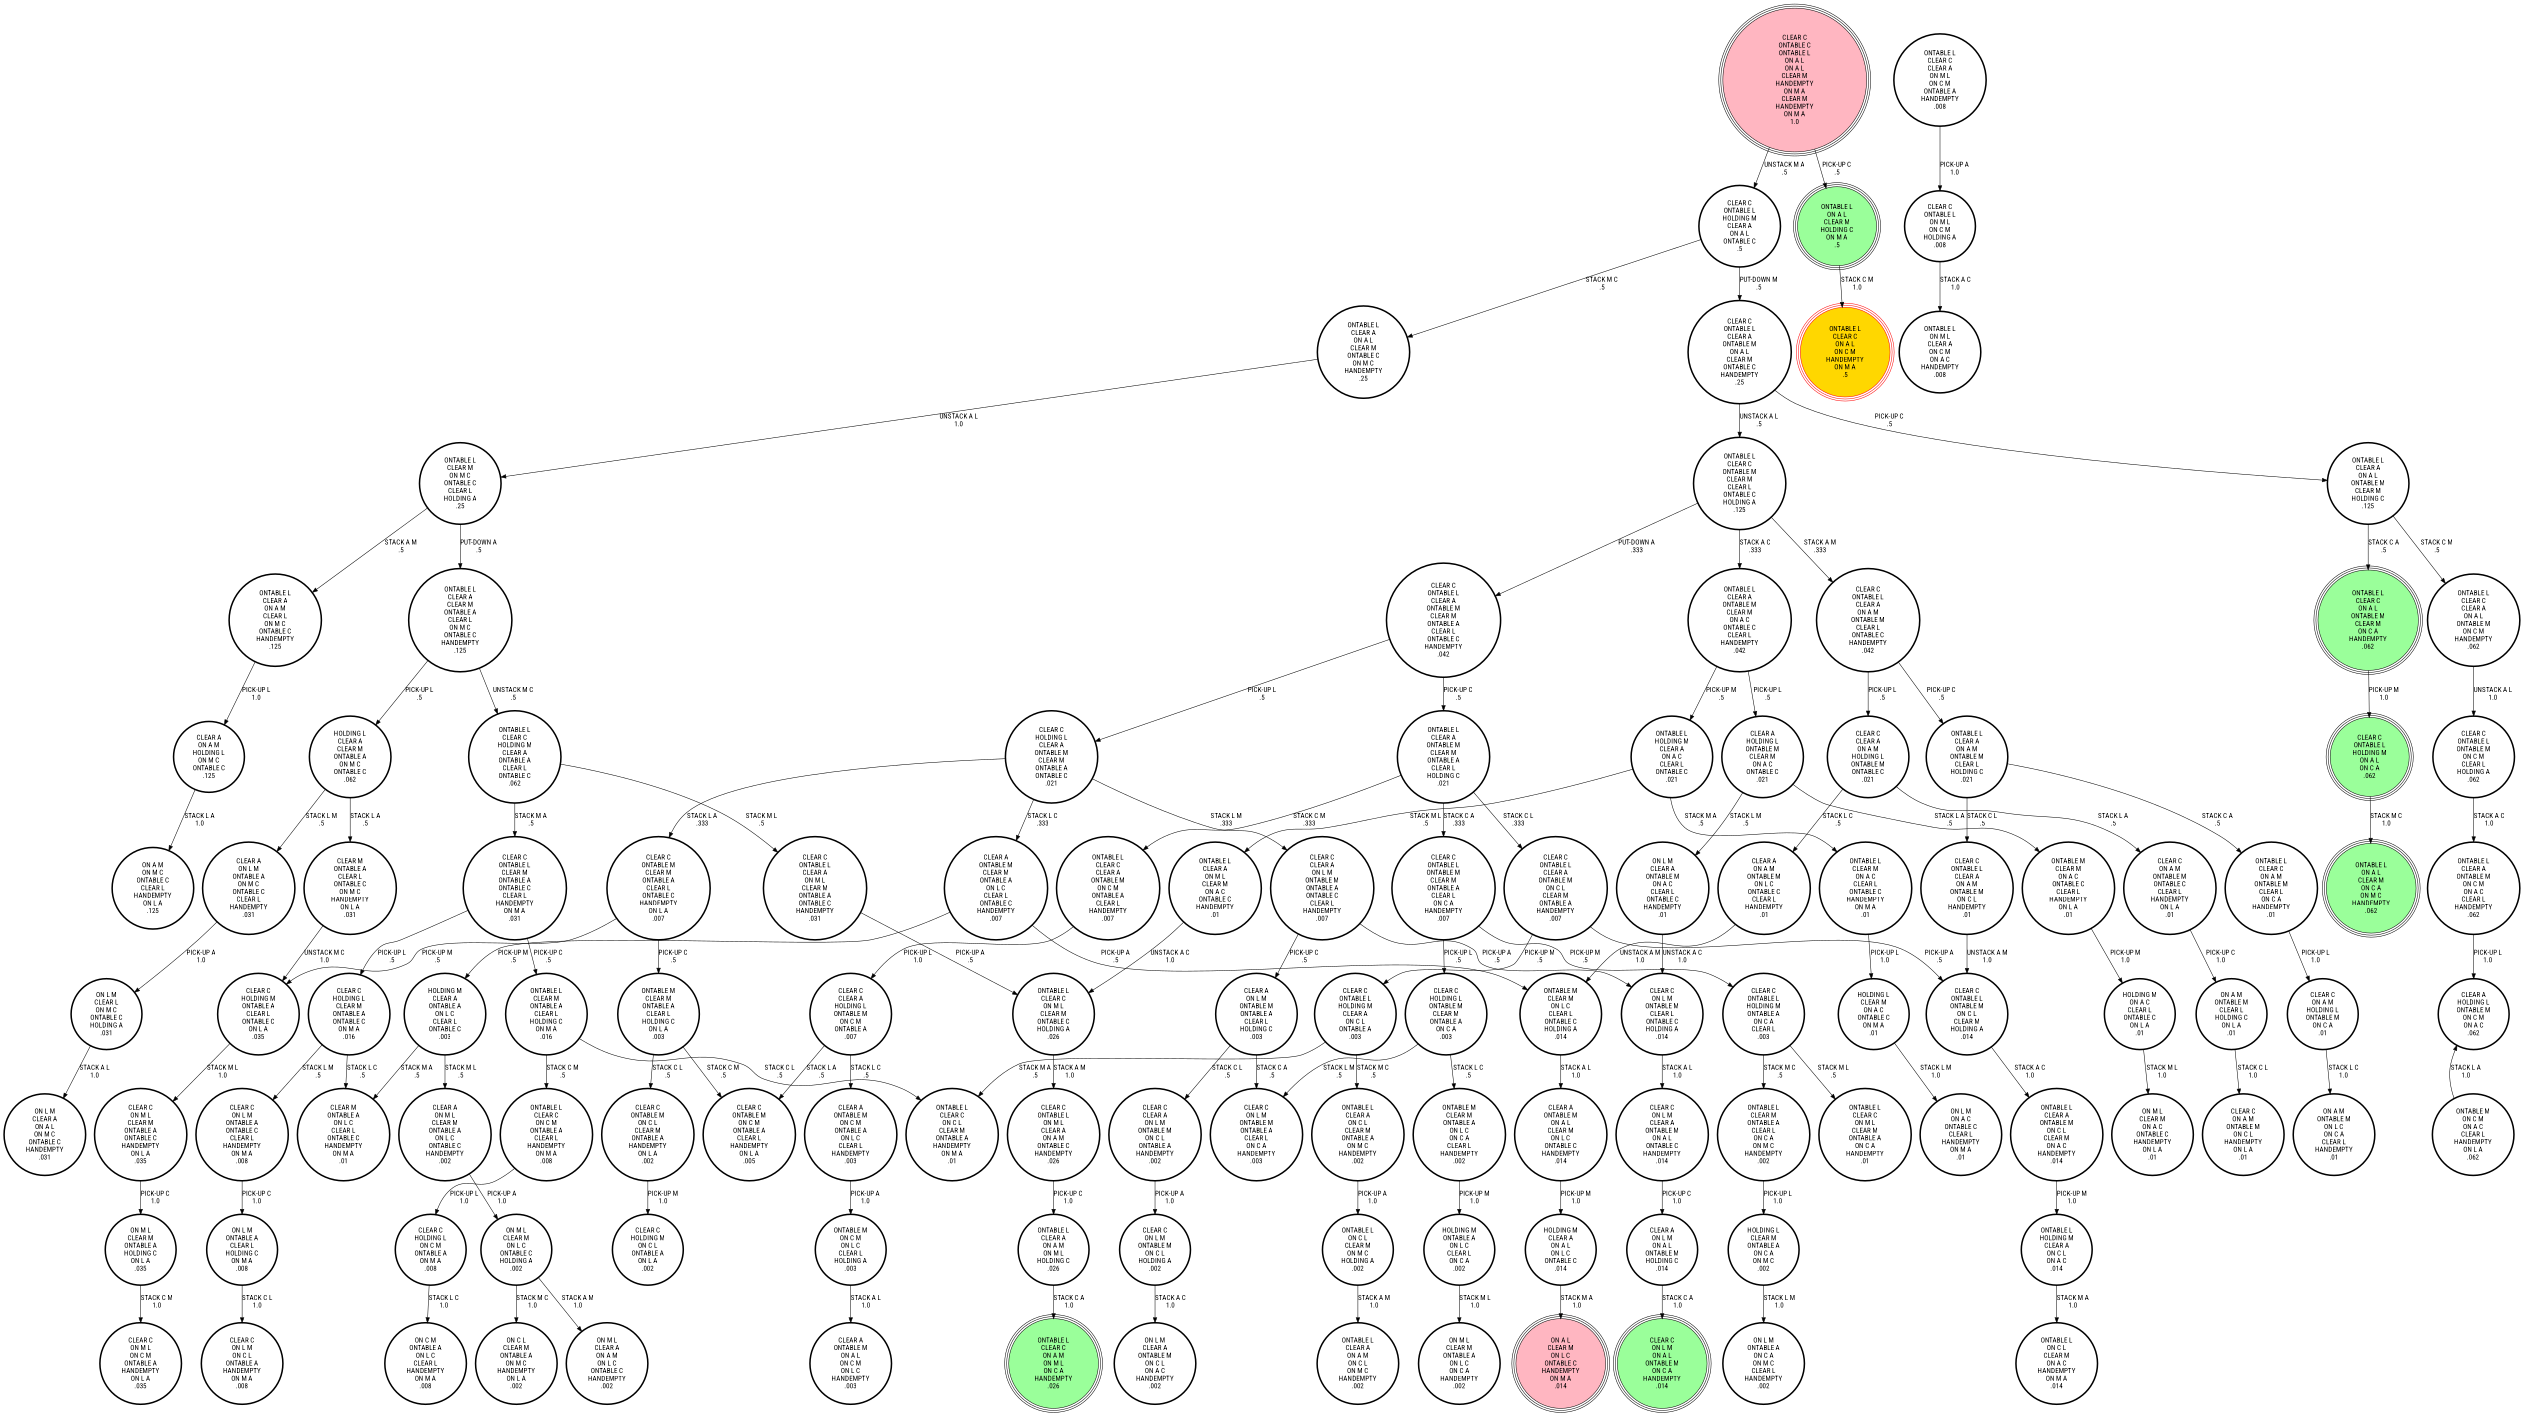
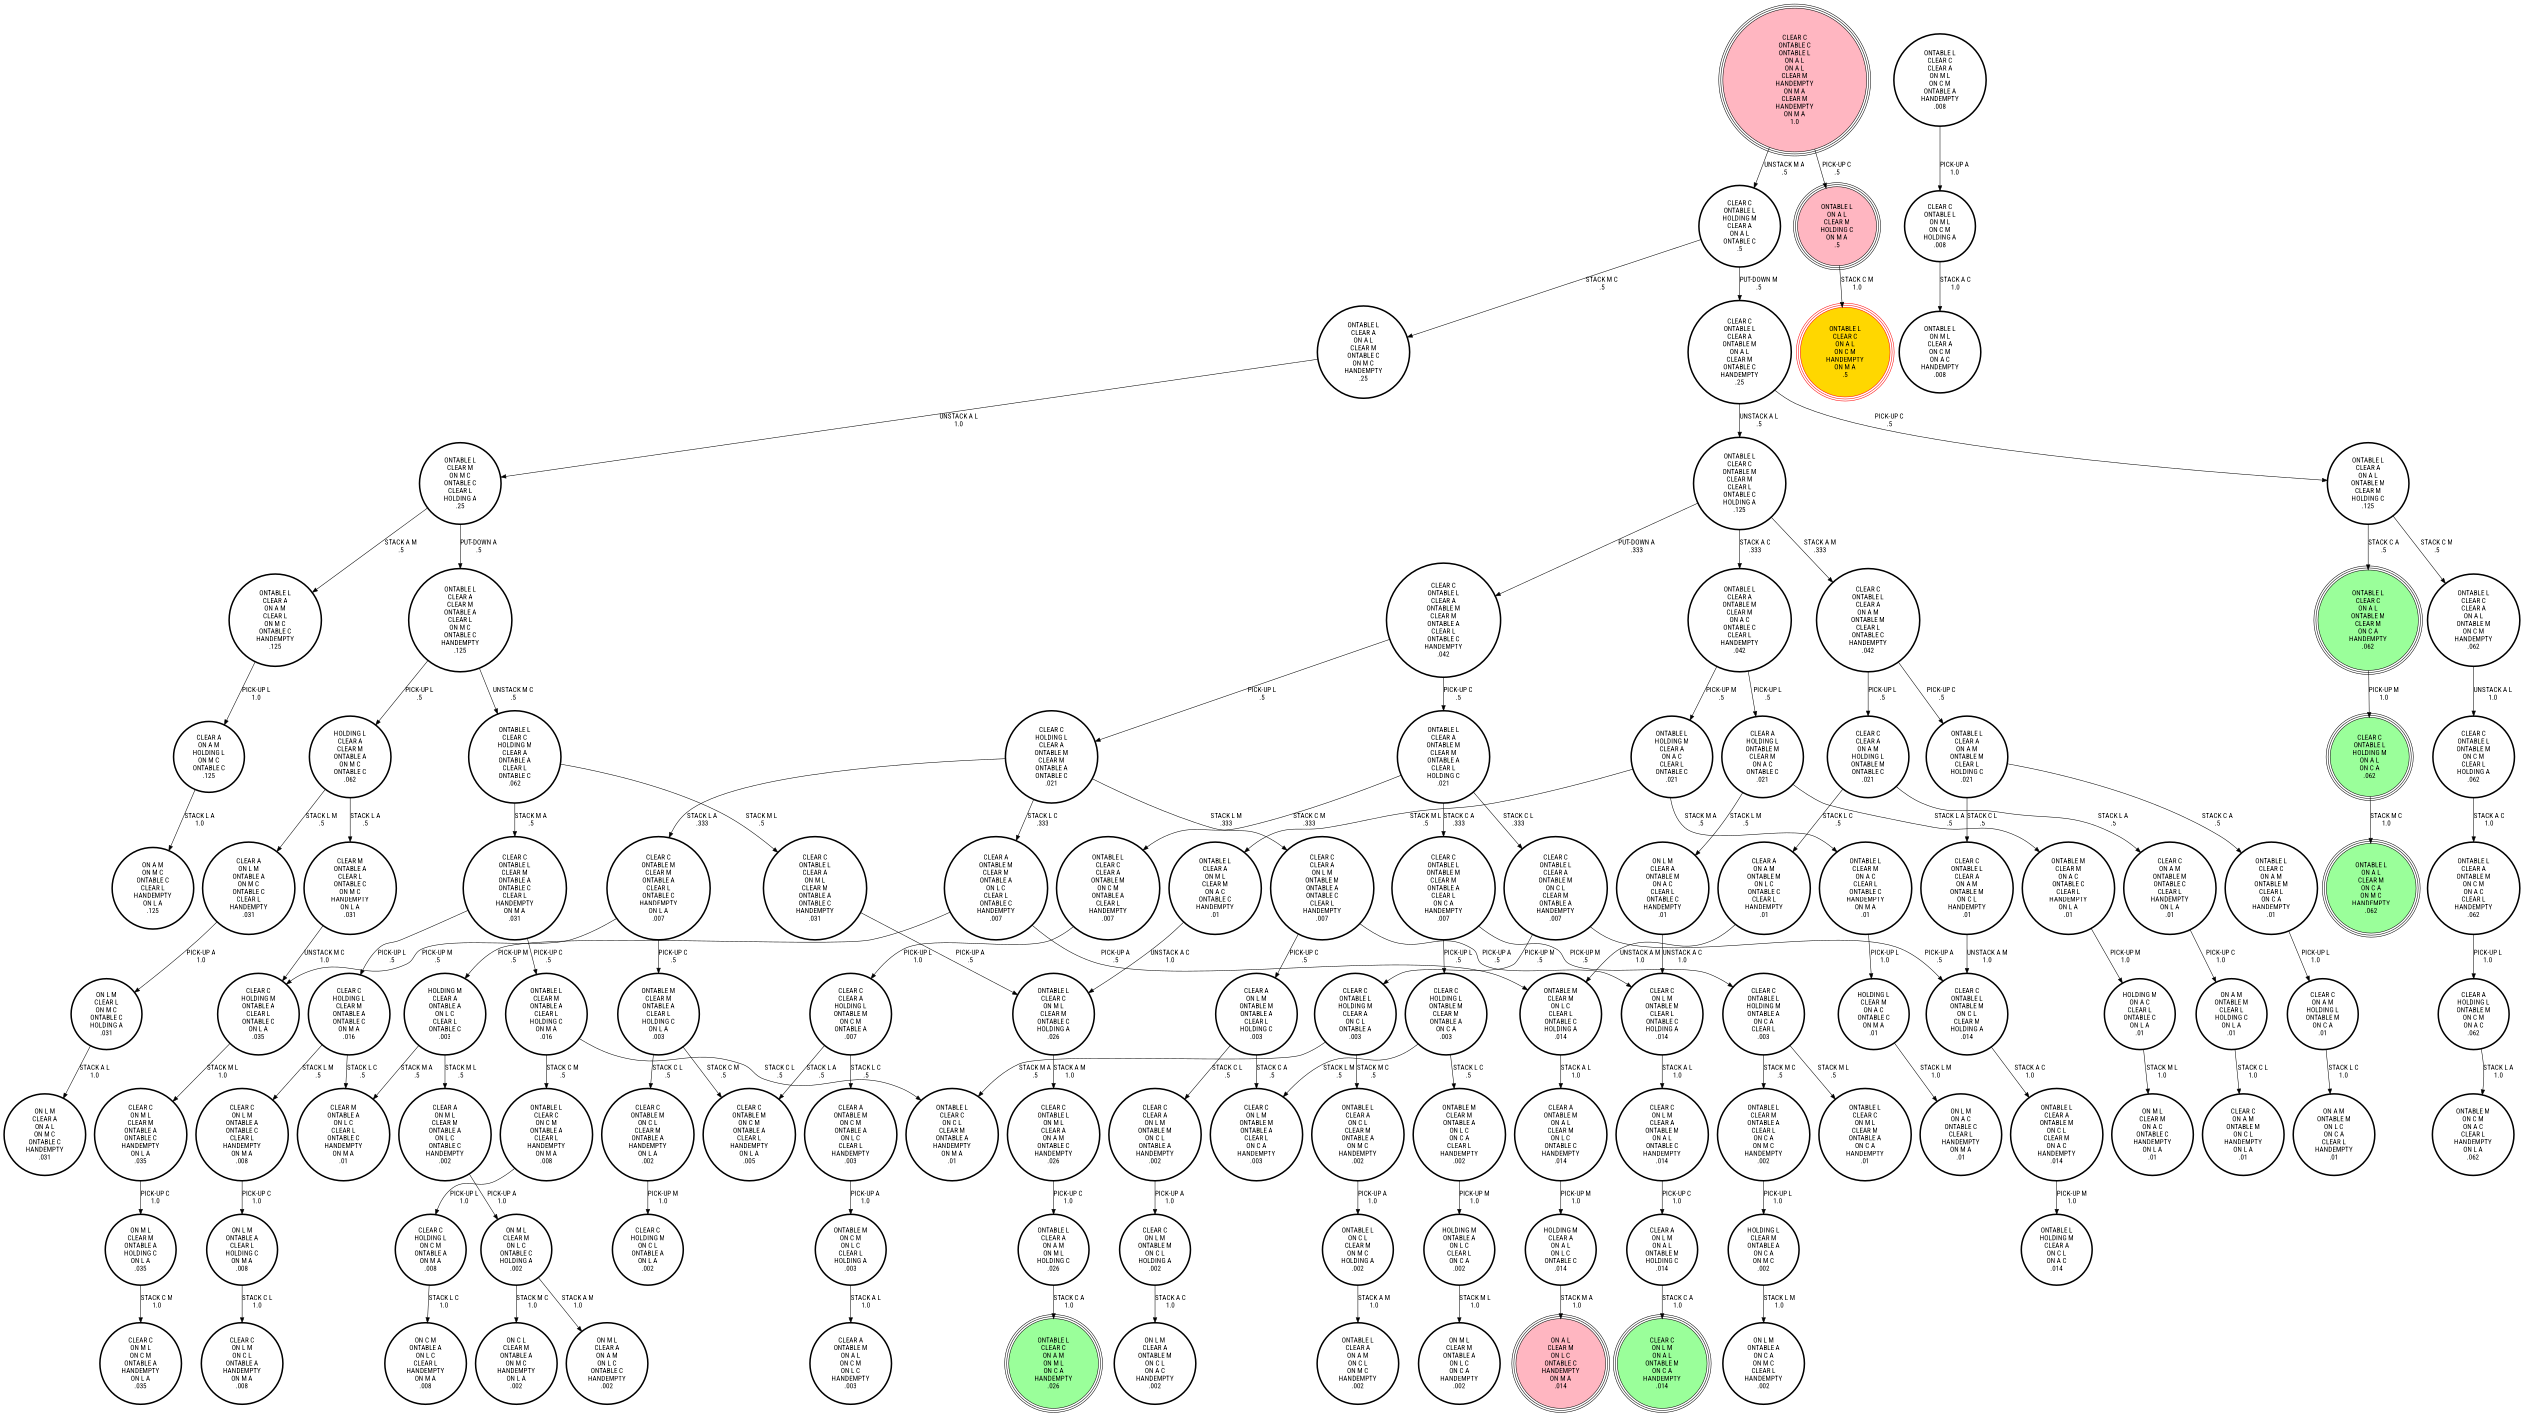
node "ONTABLE L ON A L CLEAR M HOLDING C ON M A .5": fillcolor palegreen1 -> lightpink
edge "ONTABLE M ON C M ON A C CLEAR L HANDEMPTY ON L A .062" -> "CLEAR A HOLDING L ONTABLE M ON C M ON A C .062": reversed
node "ONTABLE L ON C L CLEAR M ON A C HANDEMPTY ON M A .014": removed
